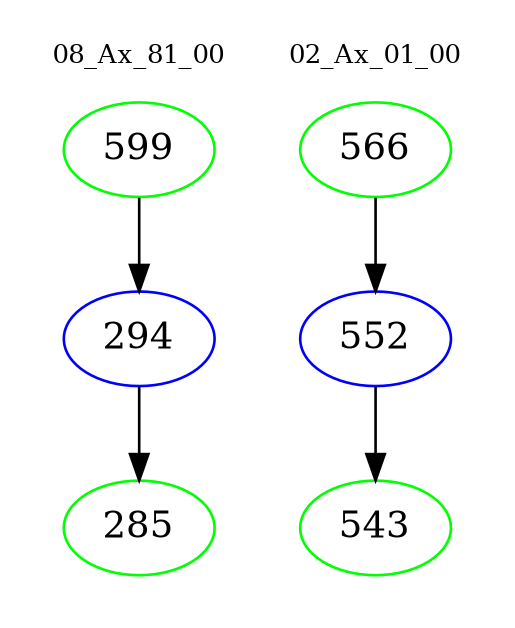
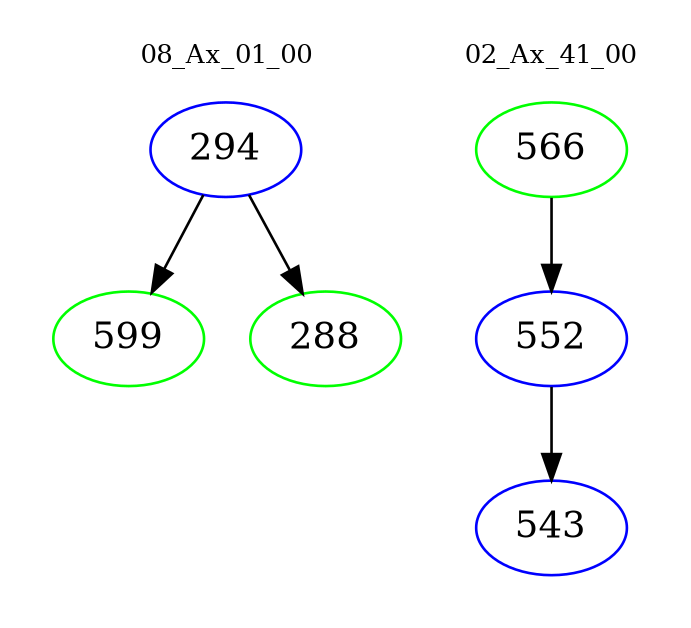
cluster "08_Ax_81_00": label "08_Ax_81_00" -> "08_Ax_01_00"
cluster "02_Ax_01_00": label "02_Ax_01_00" -> "02_Ax_41_00"
edge "599" -> "294": reversed
node "285": label "285" -> "288"
node "543": color green -> blue
